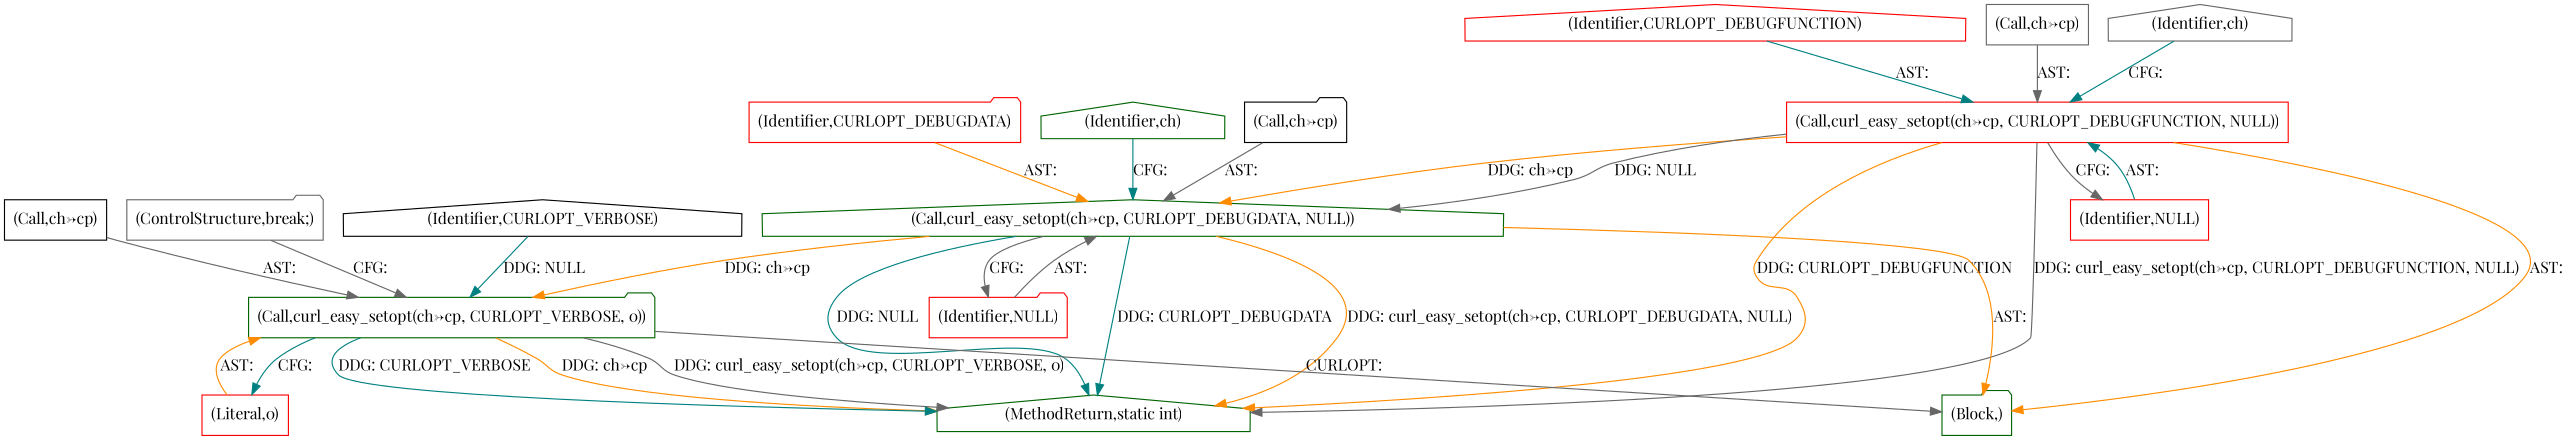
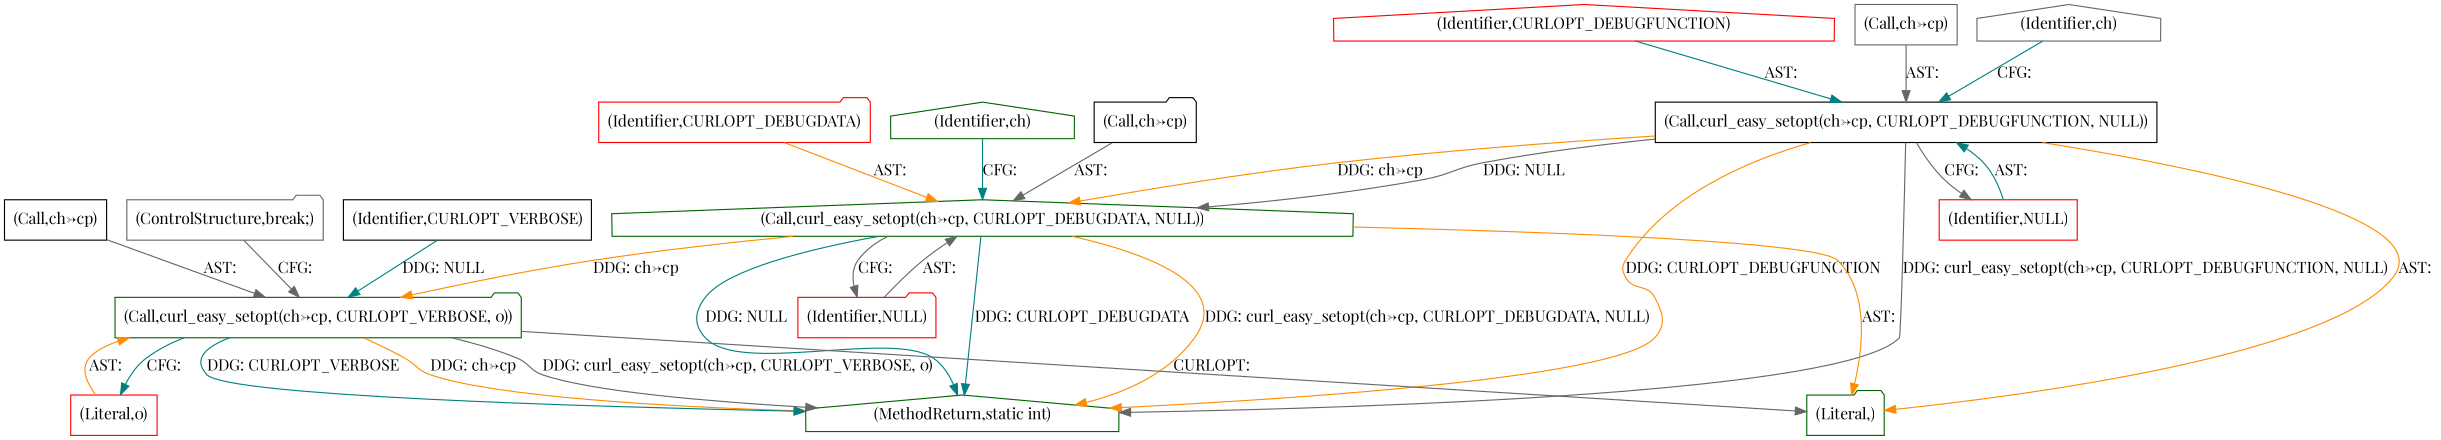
node "(Call,curl_easy_setopt(ch->cp, CURLOPT_DEBUGFUNCTION, NULL))": color red -> black
node "(Identifier,CURLOPT_VERBOSE)": shape house -> box
node "(Block,)": label "(Block,)" -> "(Literal,)"
